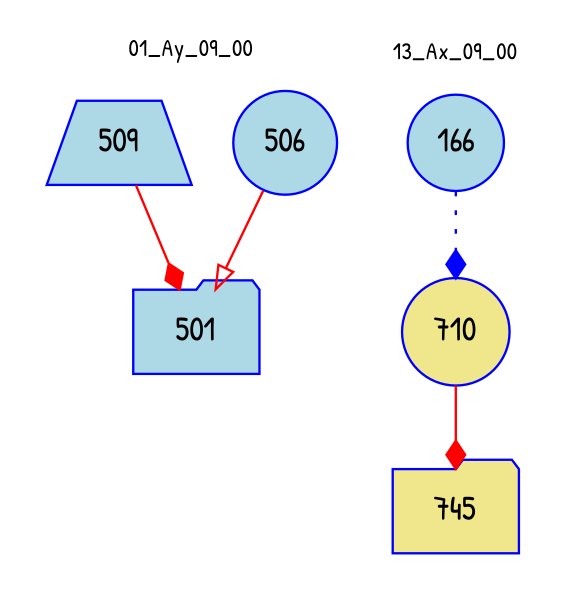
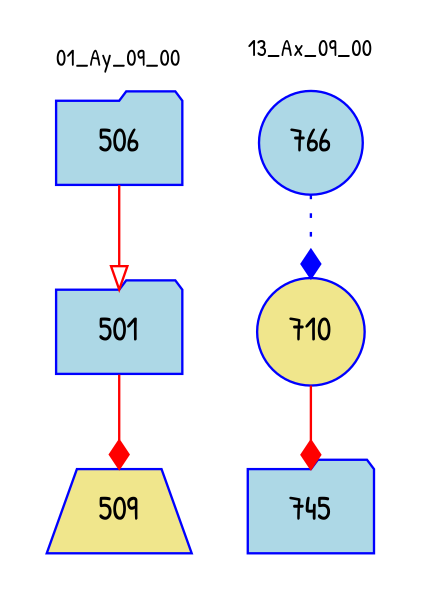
node "509": fillcolor lightblue -> khaki
node "506": shape circle -> folder
node "166": label "166" -> "766"
edge "509" -> "501": reversed
node "745": fillcolor khaki -> lightblue
